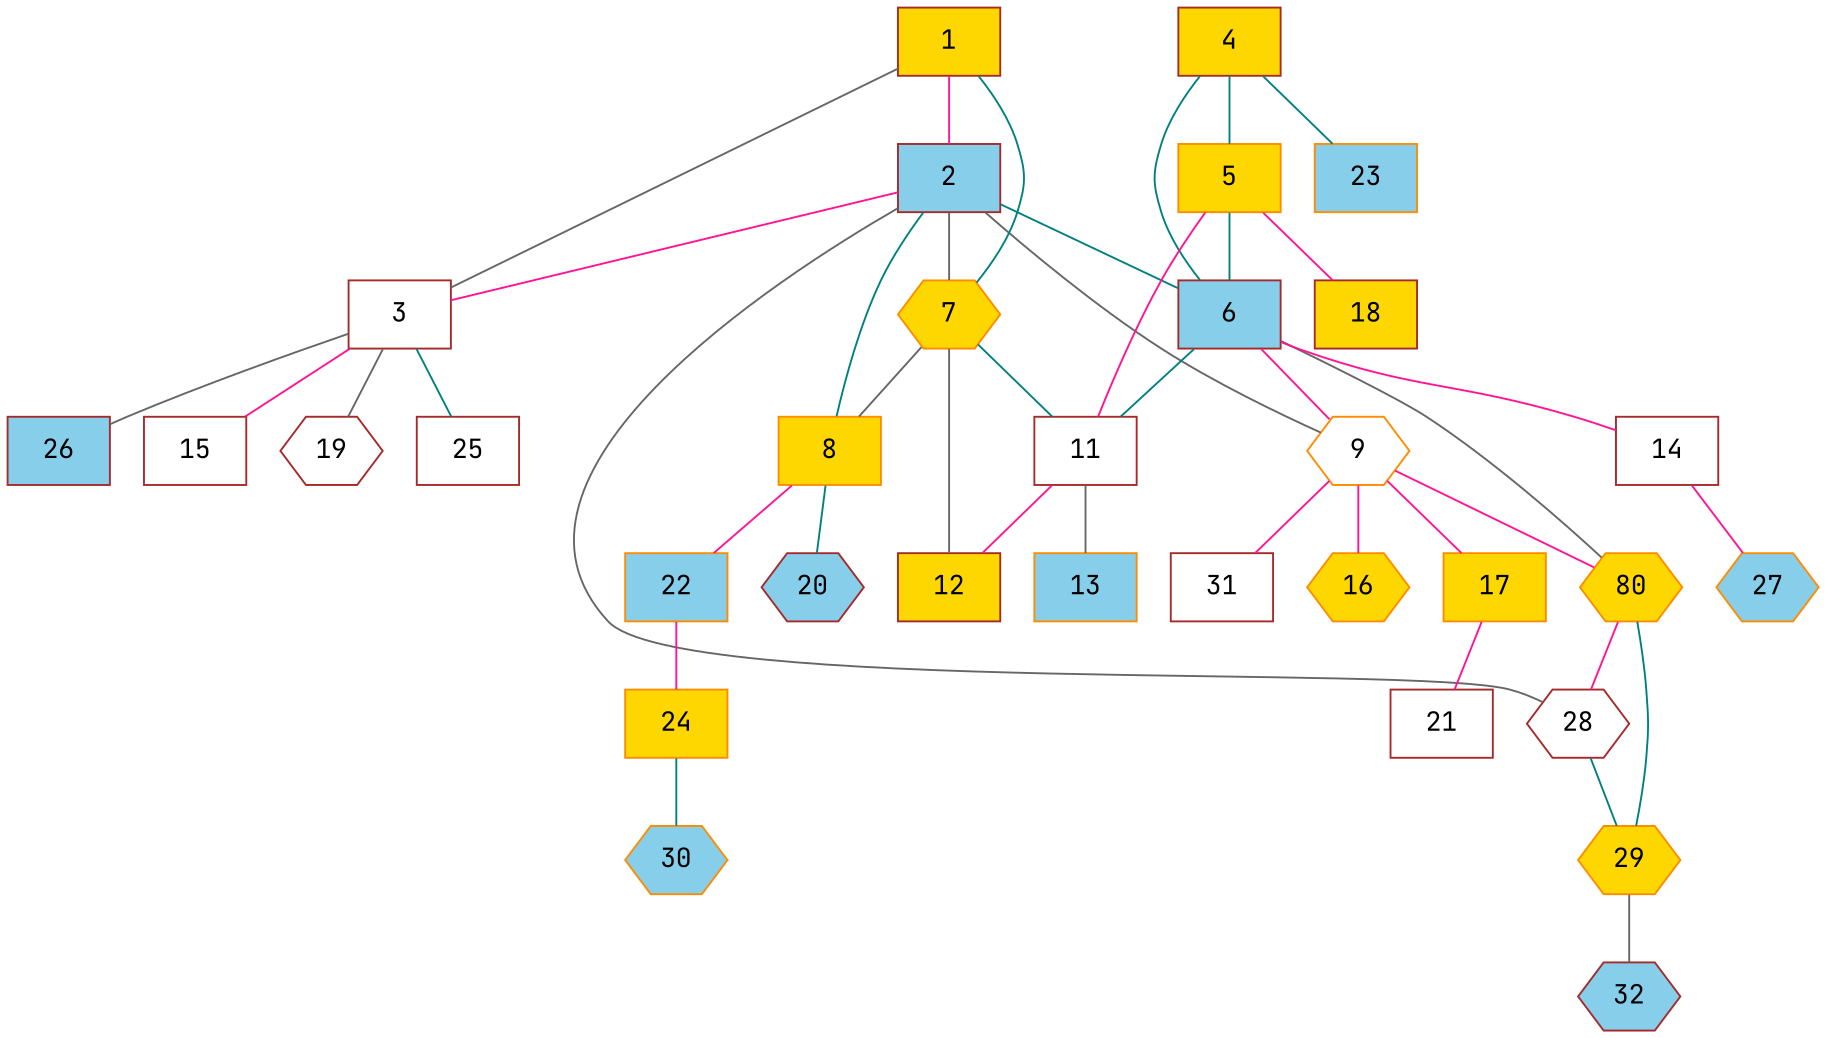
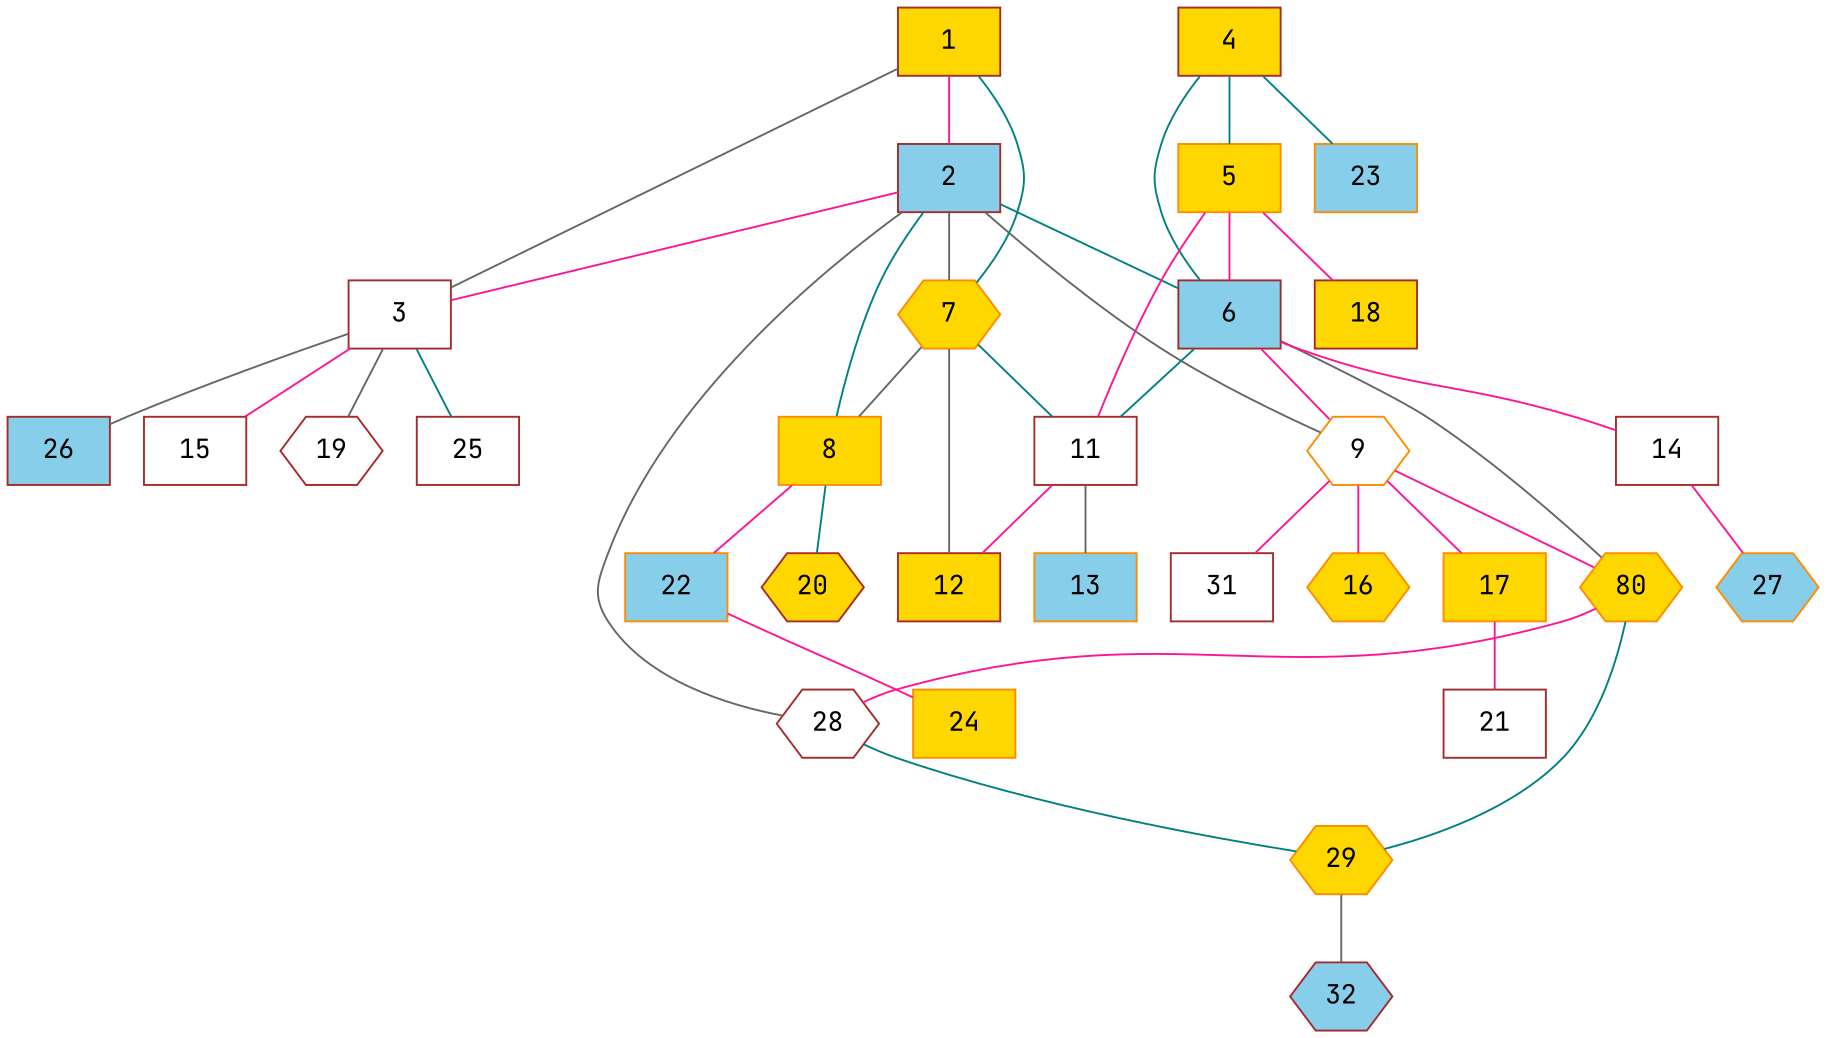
edge "5" -- "6": color teal -> deeppink
node "20": fillcolor skyblue -> gold
node "30": removed
